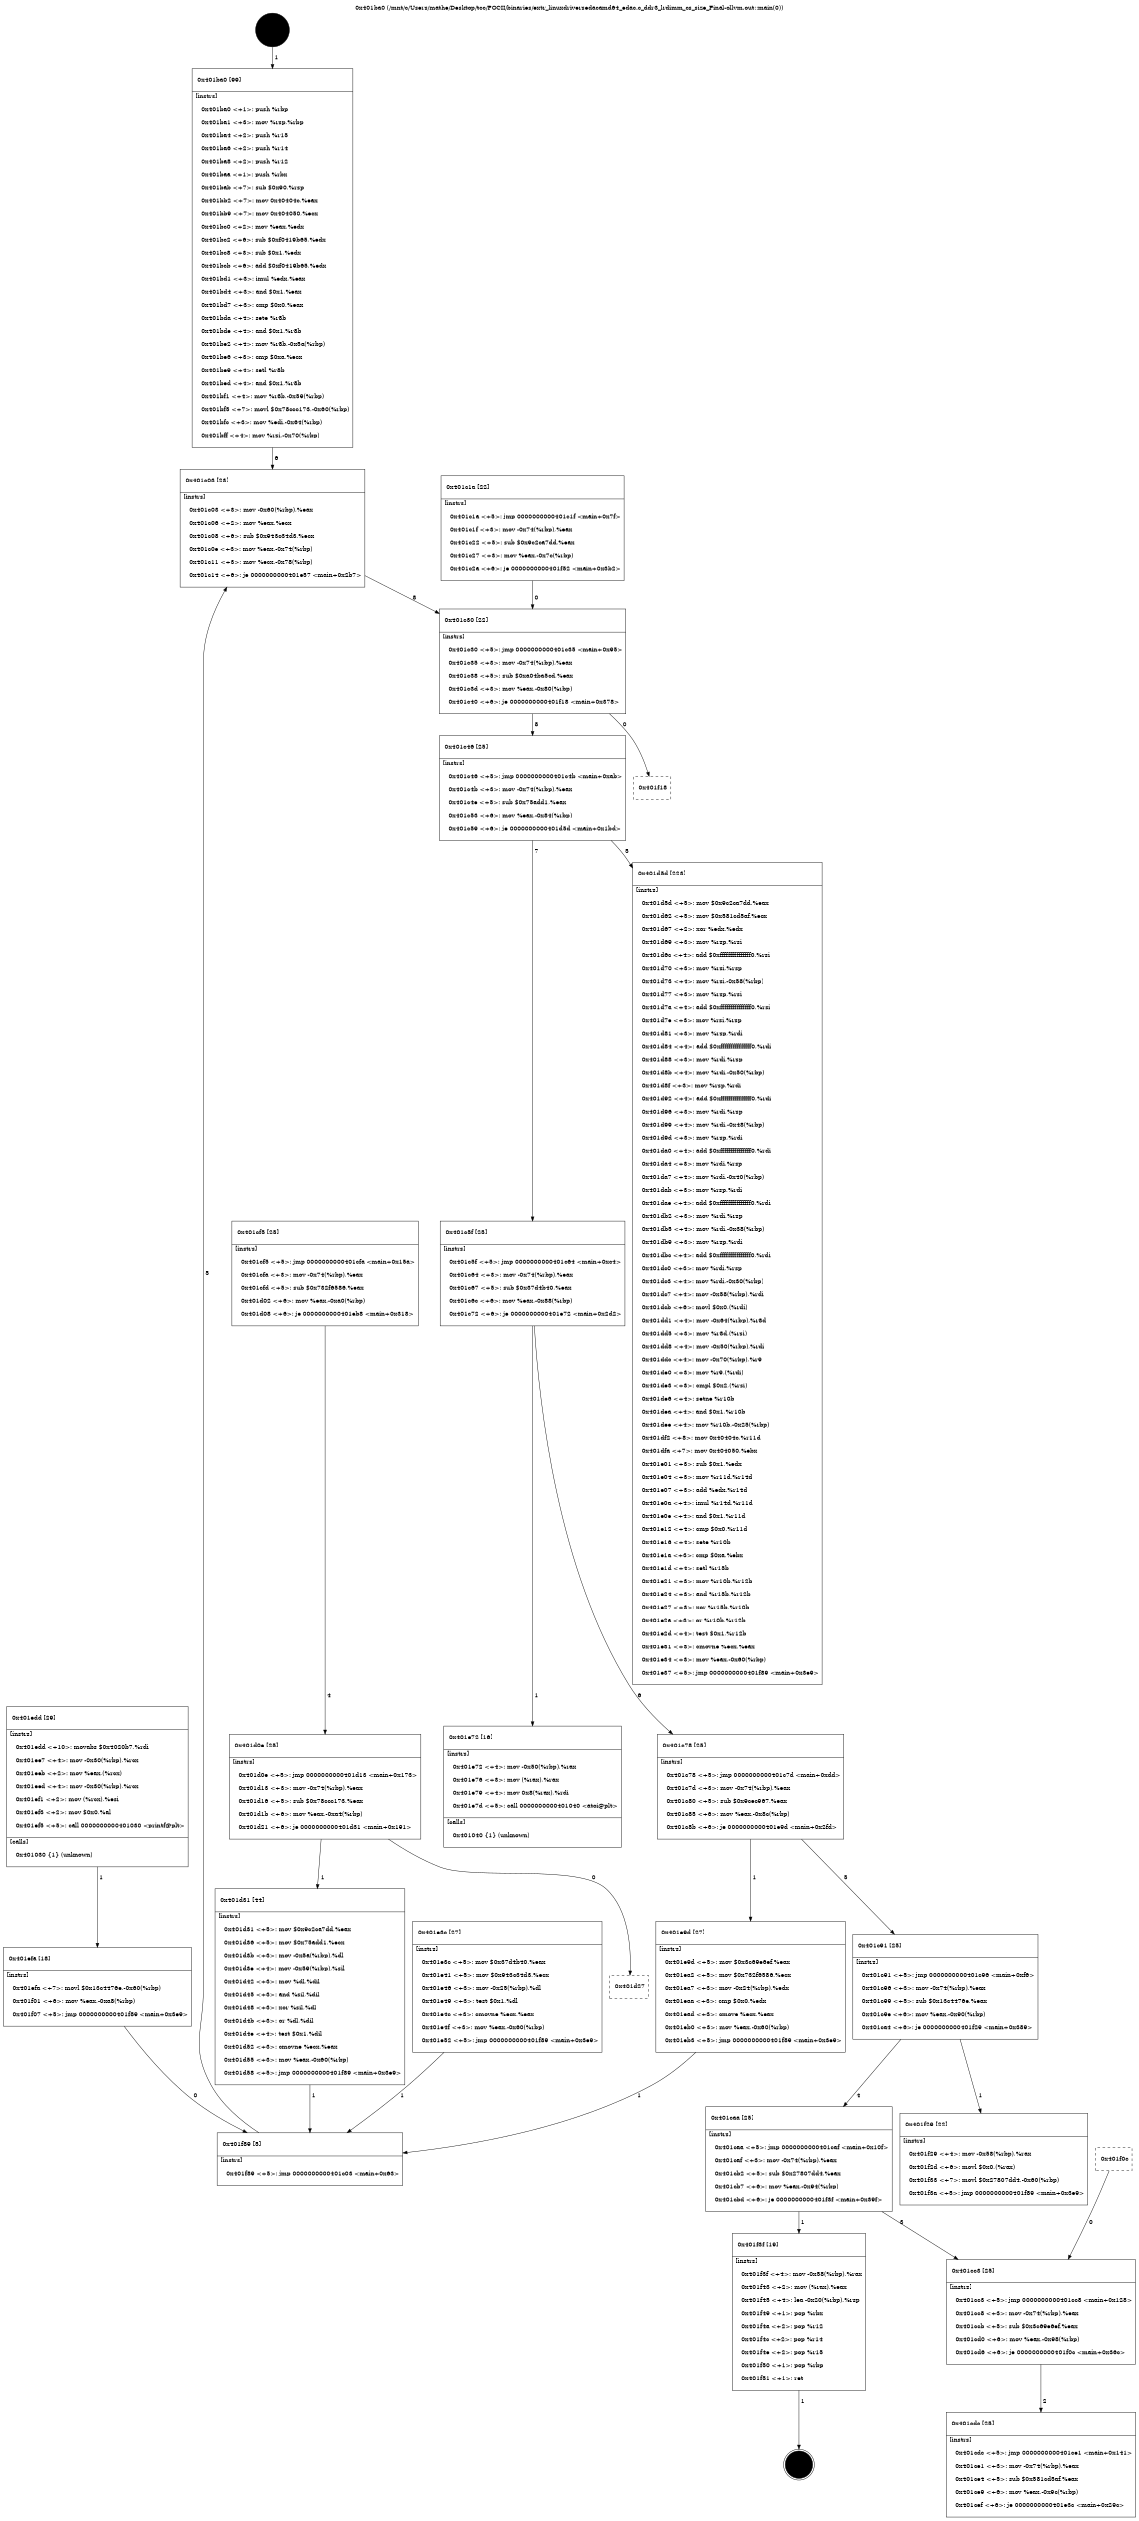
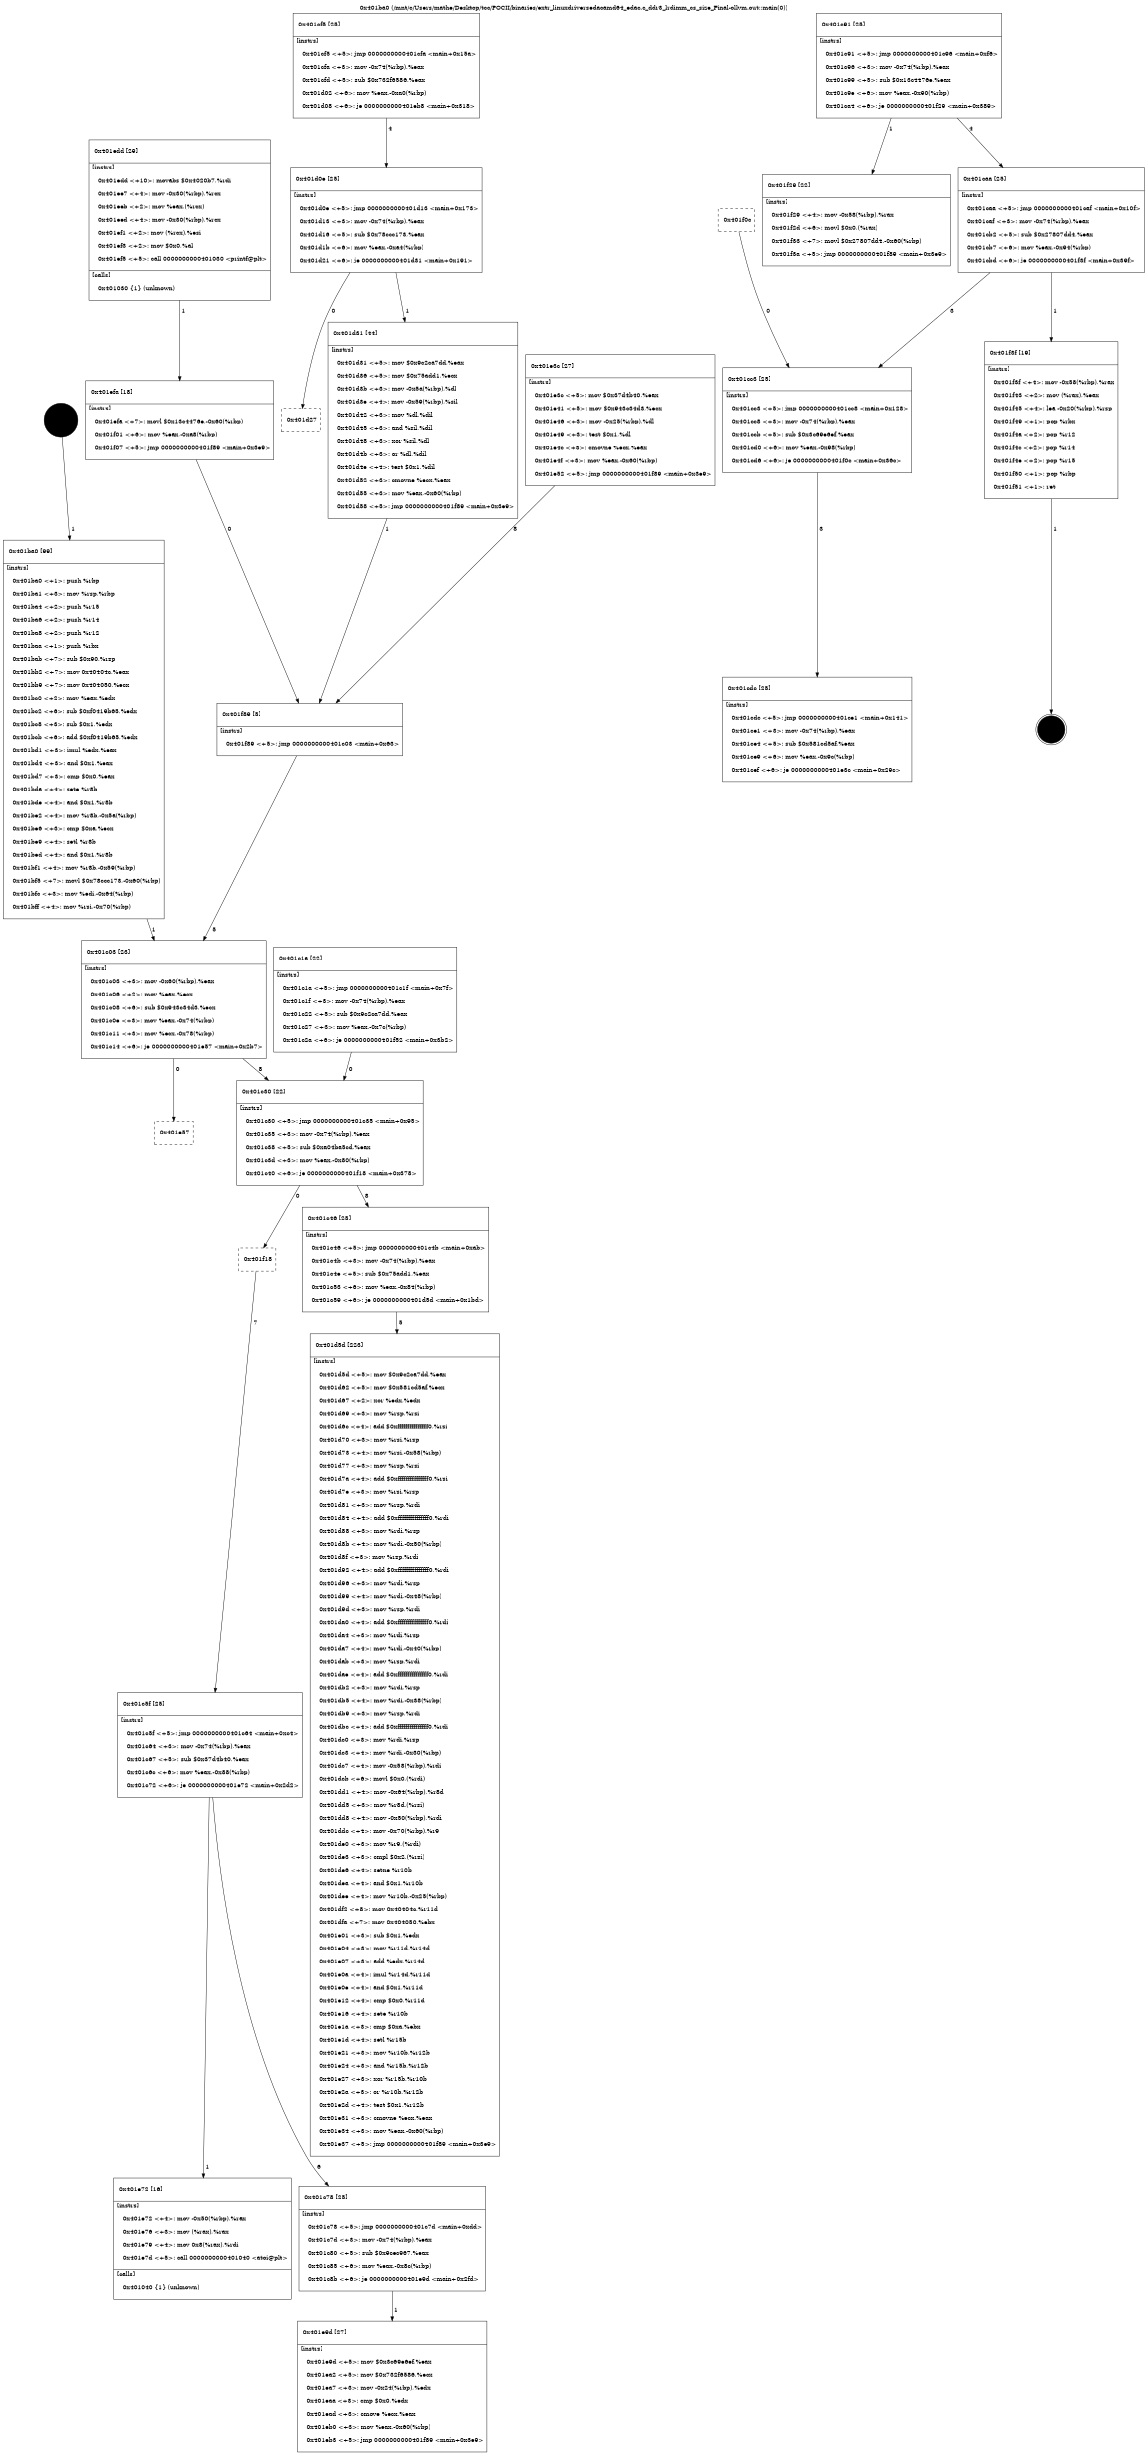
edge "0x401ba0 [99]" -> "0x401c03 [23]": label " 6" -> " 1"
edge "0x401c46 [25]" -> "0x401c5f [25]": now "0x401f18" -> "0x401c5f [25]"
node "0x401e57": added
edge "0x401c78 [25]" -> "0x401c91 [25]": removed, label "5"
edge "0x401e3c [27]" -> "0x401f89 [5]": label " 1" -> " 8"
edge "0x401e9d [27]" -> "0x401f89 [5]": removed, label "1"
edge "0x401cc3 [25]" -> "0x401cdc [25]": label " 2" -> " 3"
